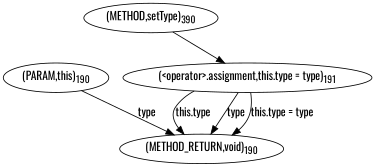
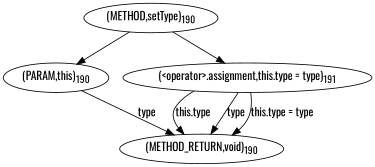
node "(METHOD,setType)": text "390" -> "190"
edge "(METHOD,setType)" -> "(PARAM,this)": added
